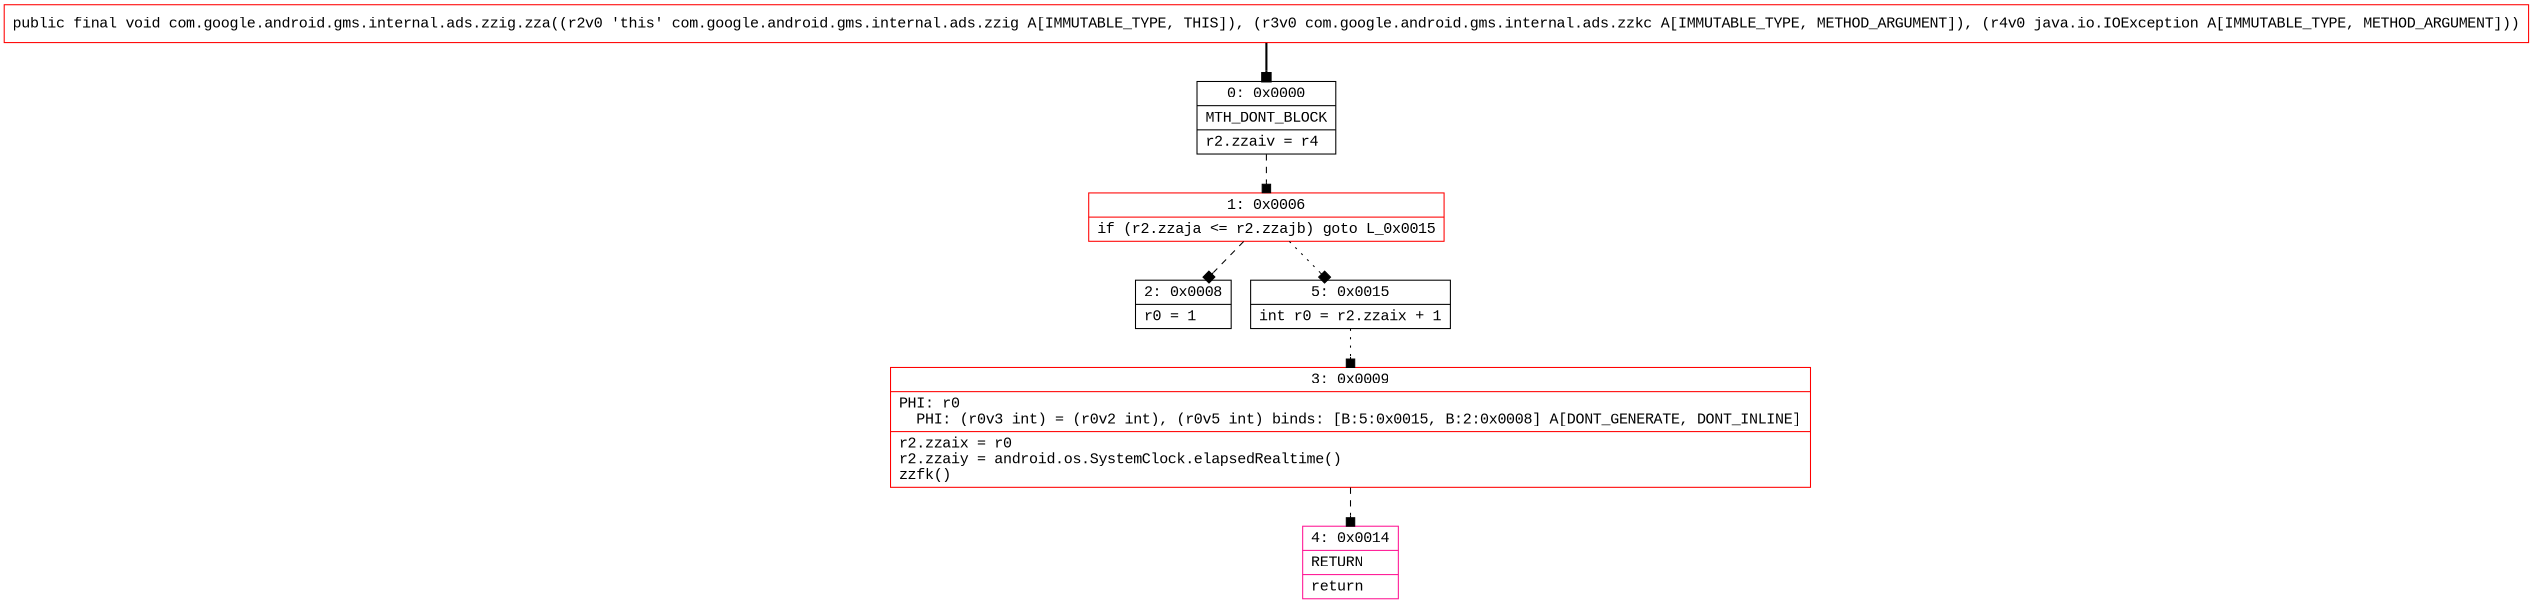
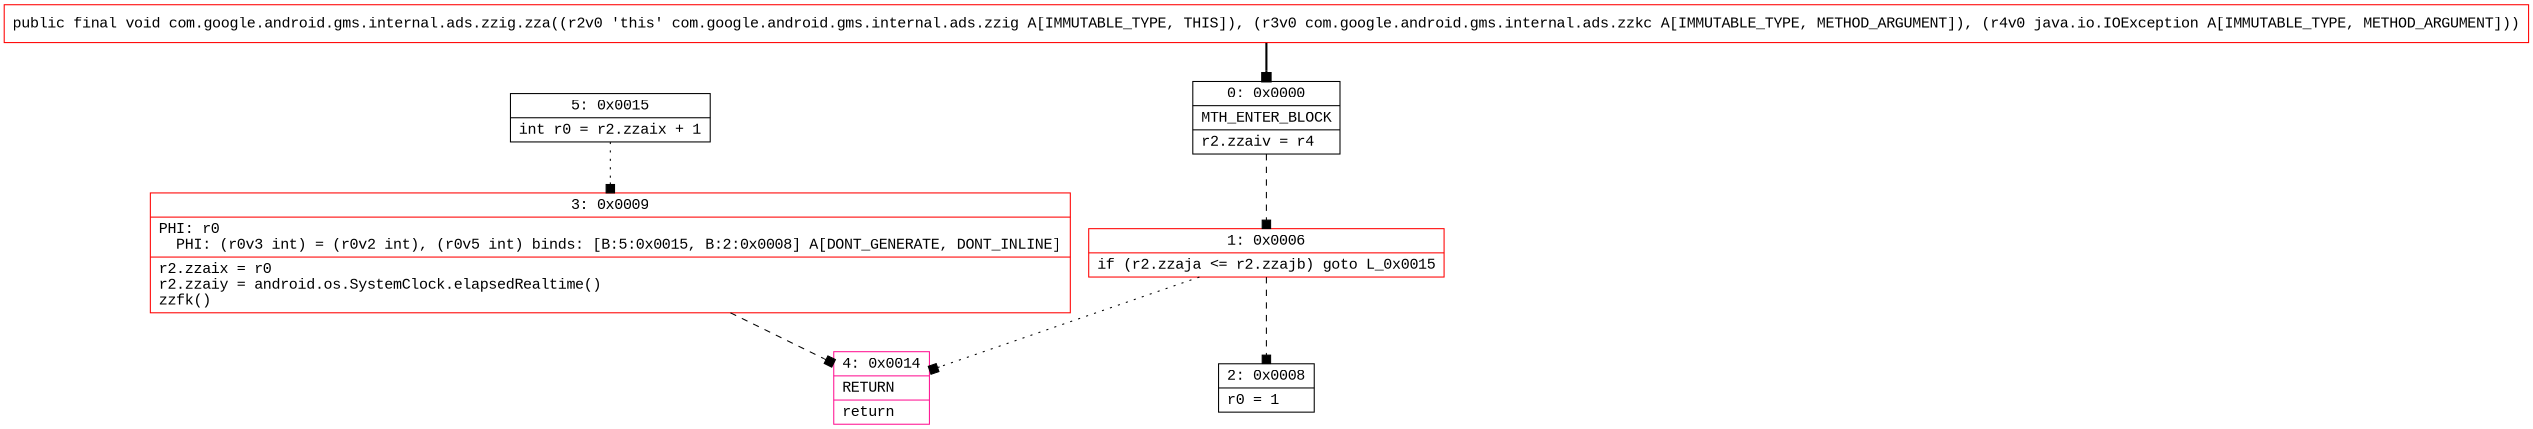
node "0: 0x0000": text "MTH_DONT_BLOCK" -> "MTH_ENTER_BLOCK"
edge "1: 0x0006" -> "5: 0x0015": now "1: 0x0006" -> "4: 0x0014"
